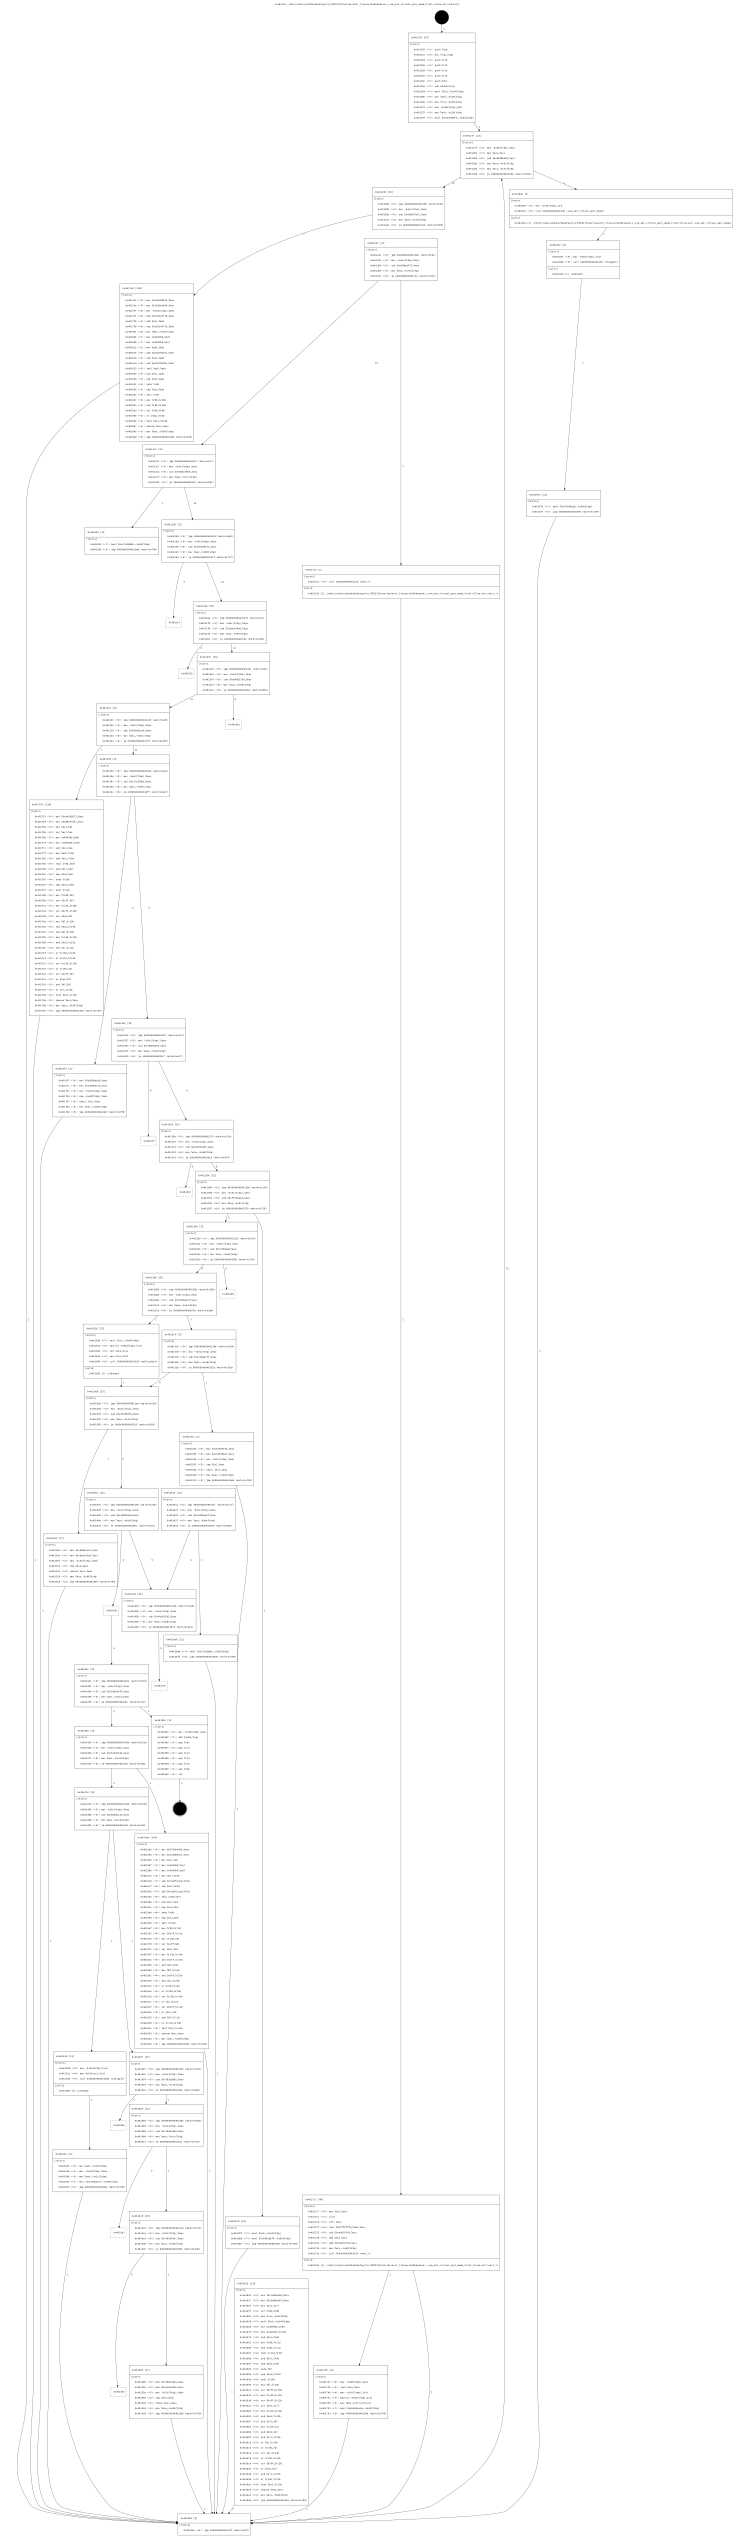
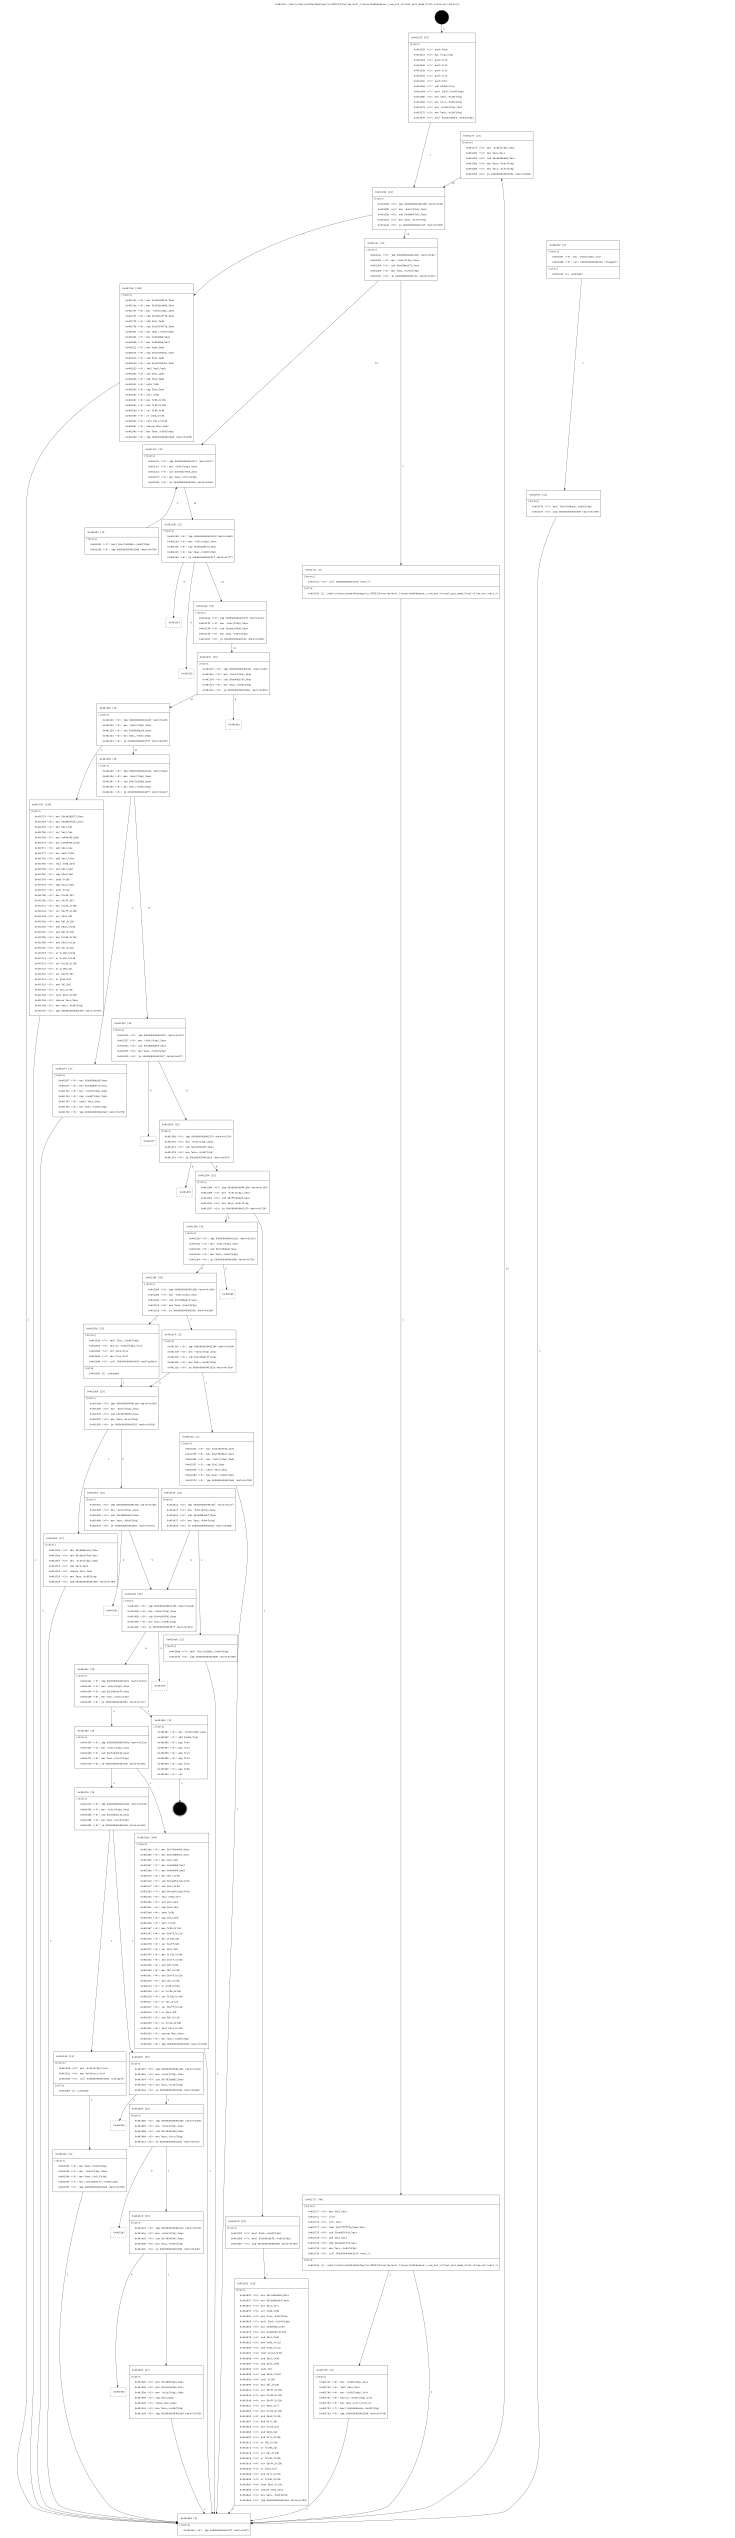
edge "0x401250 [47]" -> "0x40127f [23]": now "0x401250 [47]" -> "0x401296 [22]"
node "0x40185e [9]": removed
edge "0x401296 [22]" -> "0x4012ac [22]": added, label "14"
edge "0x4012c2 [22]" -> "0x401852 [12]": reversed
edge "0x4012ee [25]" -> "0x401520": now "0x4012d8 [22]" -> "0x401520"
edge "0x40195c" -> "0x40144c [25]": now "0x401433 [25]" -> "0x40144c [25]"
edge "0x401979 [19]" -> "0x4019e9 [5]": now "0x401979 [19]" -> "0x401652 [153]"
